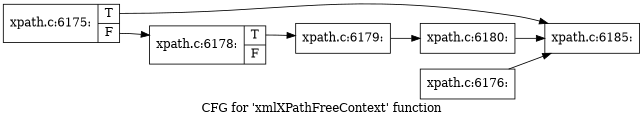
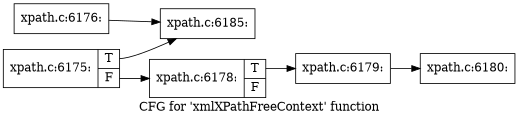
edge "xpath.c:6180:" -> "xpath.c:6185:": removed
